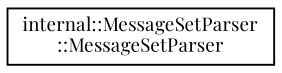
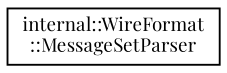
node "internal::MessageSetParser ::MessageSetParser": label "internal::MessageSetParser ::MessageSetParser" -> "internal::WireFormat ::MessageSetParser"
